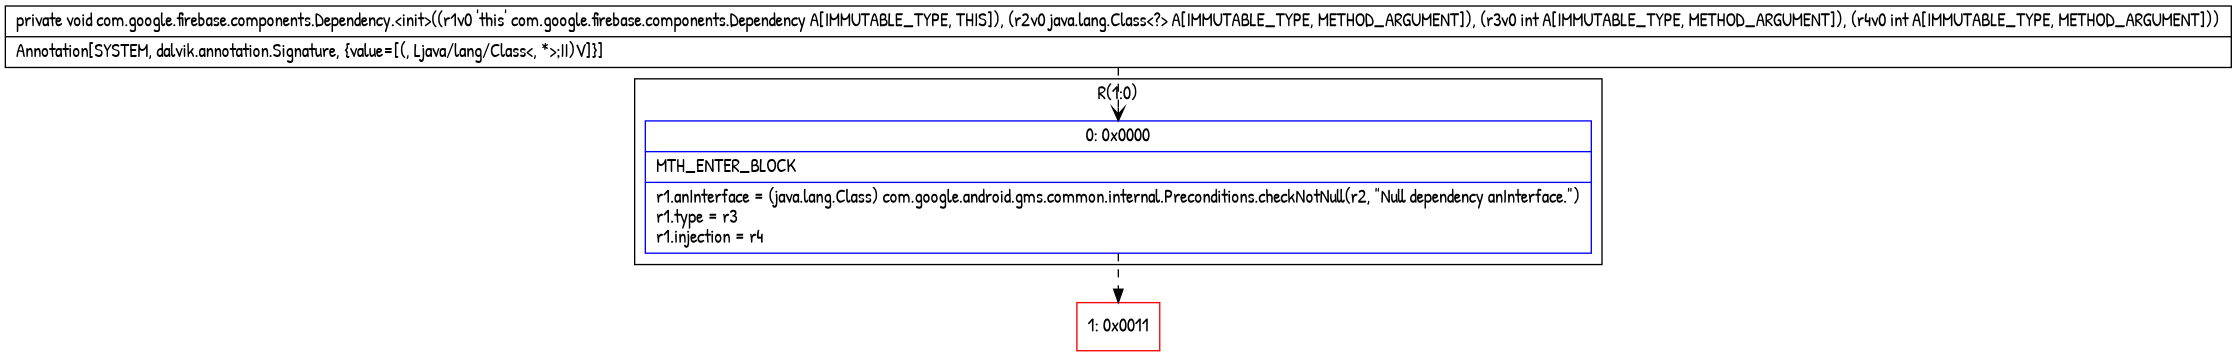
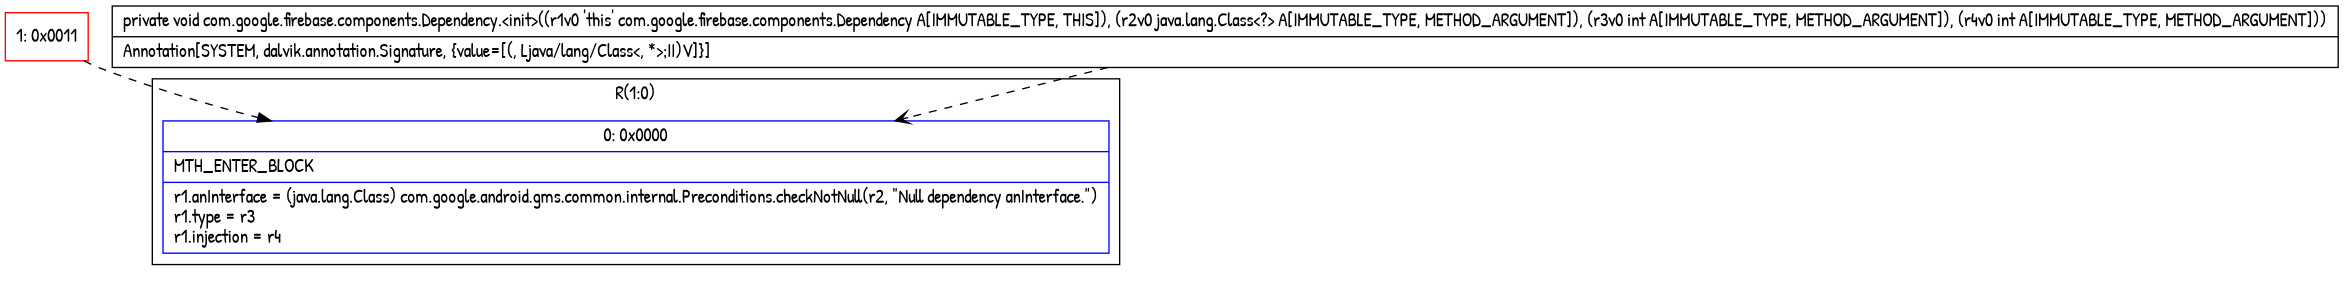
edge "0: 0x0000" -> "1: 0x0011": reversed
